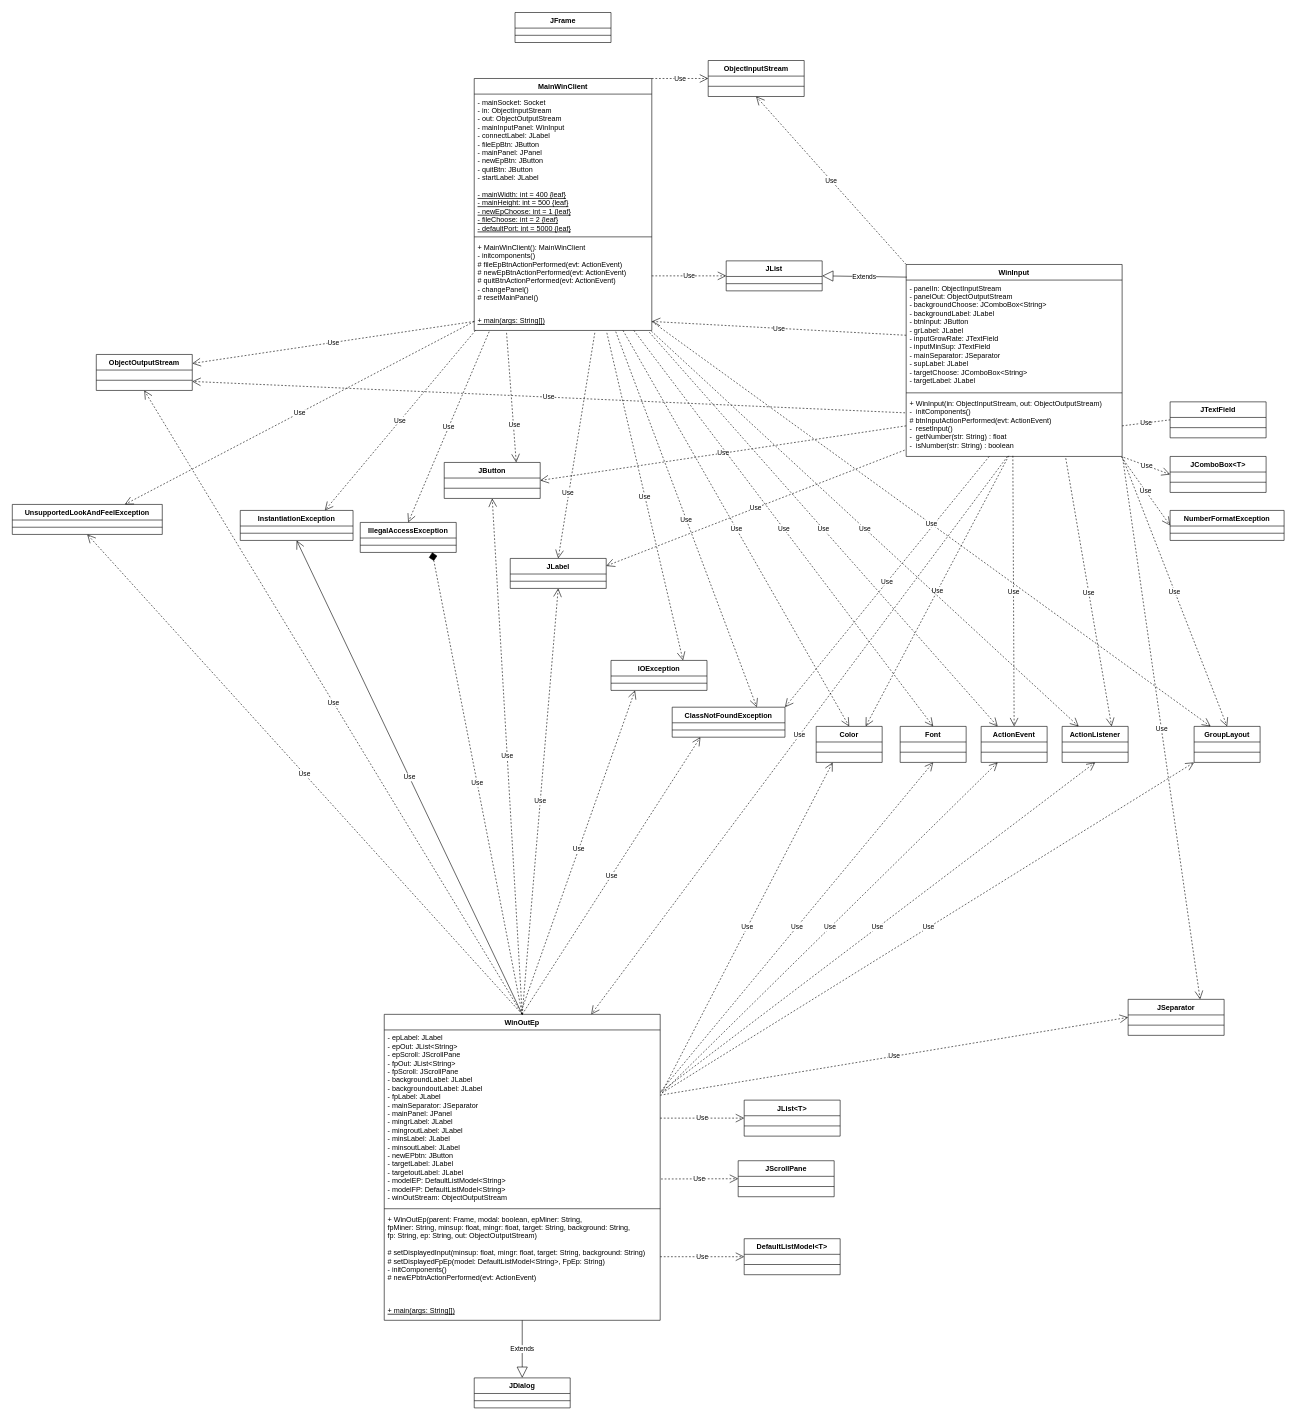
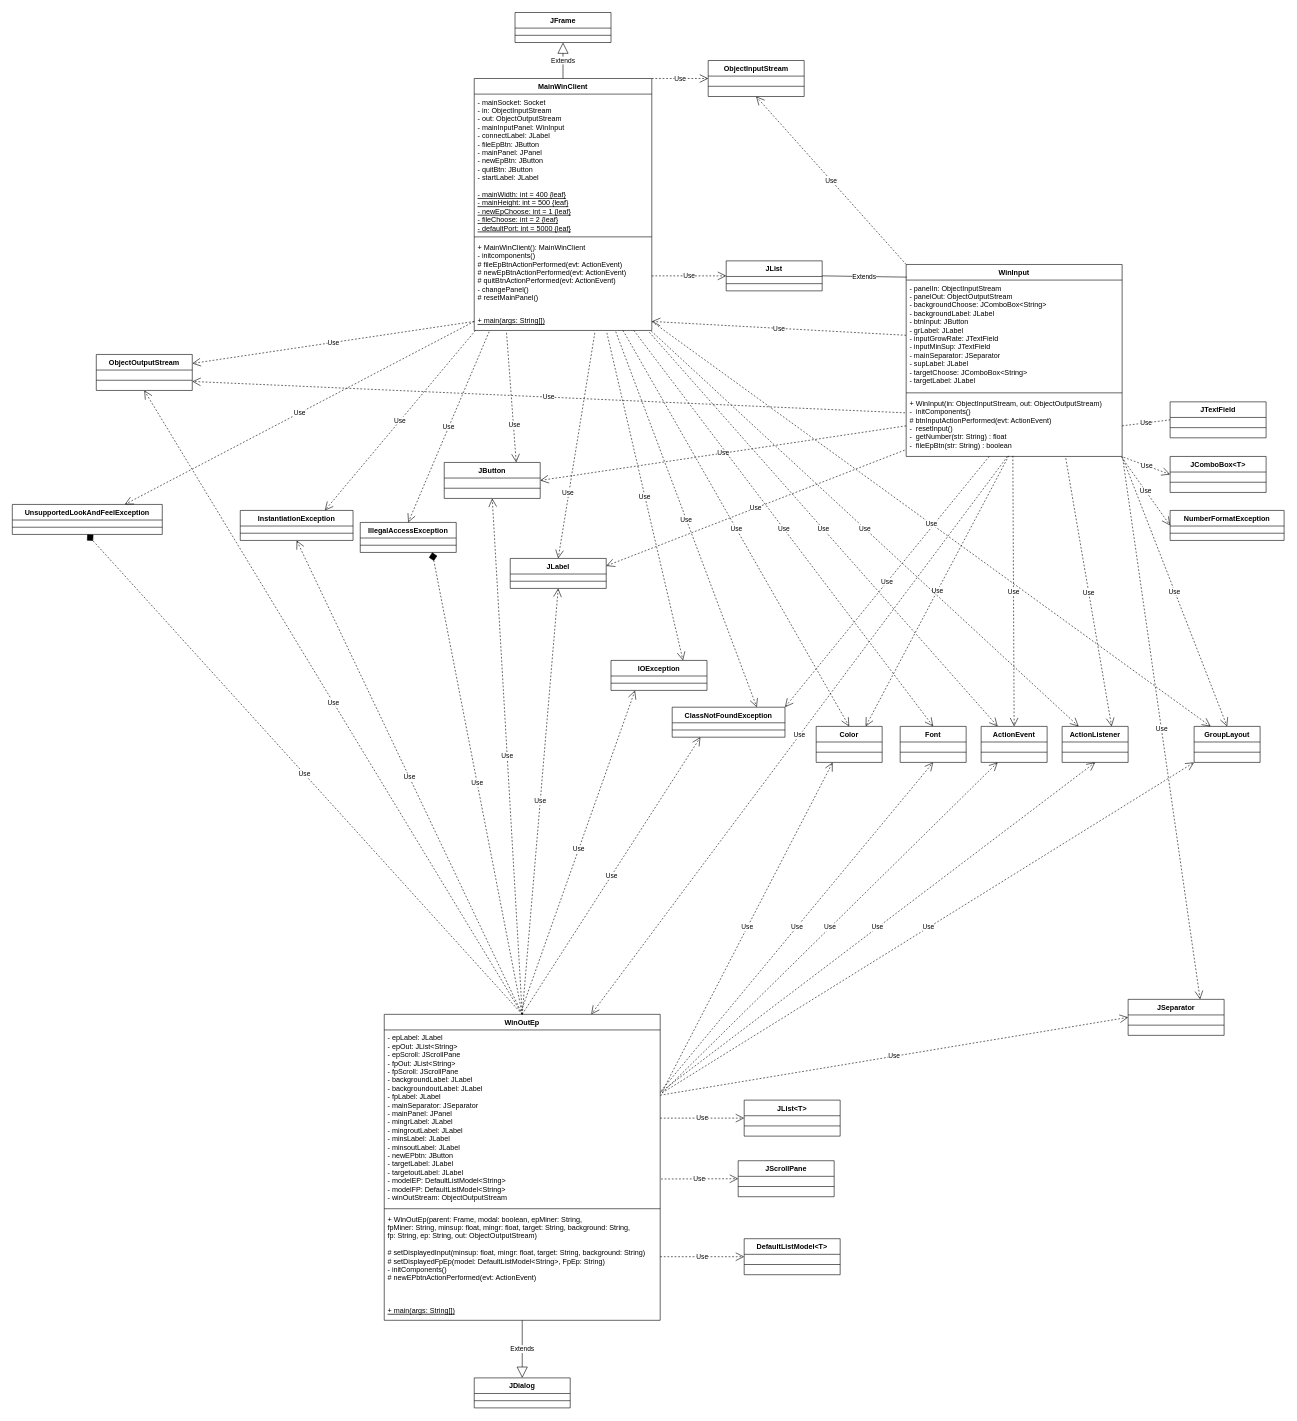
edge "MainWinClient" -> "JFrame": added, label "Extends"
edge "WinInput" -> "JList": arrowhead block -> none
node "+ WinInput(in: ObjectInputStream, out: ObjectOutputStream) - initComponents() # btnInputActionPerformed(evt: ActionEvent) - resetInput() - getNumber(str: String) : float - isNumber(str: String) : boolean": label "+ WinInput(in: ObjectInputStream, out: ObjectOutputStream) - initComponents() # btnInputActionPerformed(evt: ActionEvent) - resetInput() - getNumber(str: String) : float - isNumber(str: String) : boolean" -> "+ WinInput(in: ObjectInputStream, out: ObjectOutputStream) - initComponents() # btnInputActionPerformed(evt: ActionEvent) - resetInput() - getNumber(str: String) : float - fileEpBtn(str: String) : boolean"
edge "WinOutEp" -> "UnsupportedLookAndFeelException": arrowhead open -> diamond
edge "WinOutEp" -> "InstantiationException": style solid -> dashed
